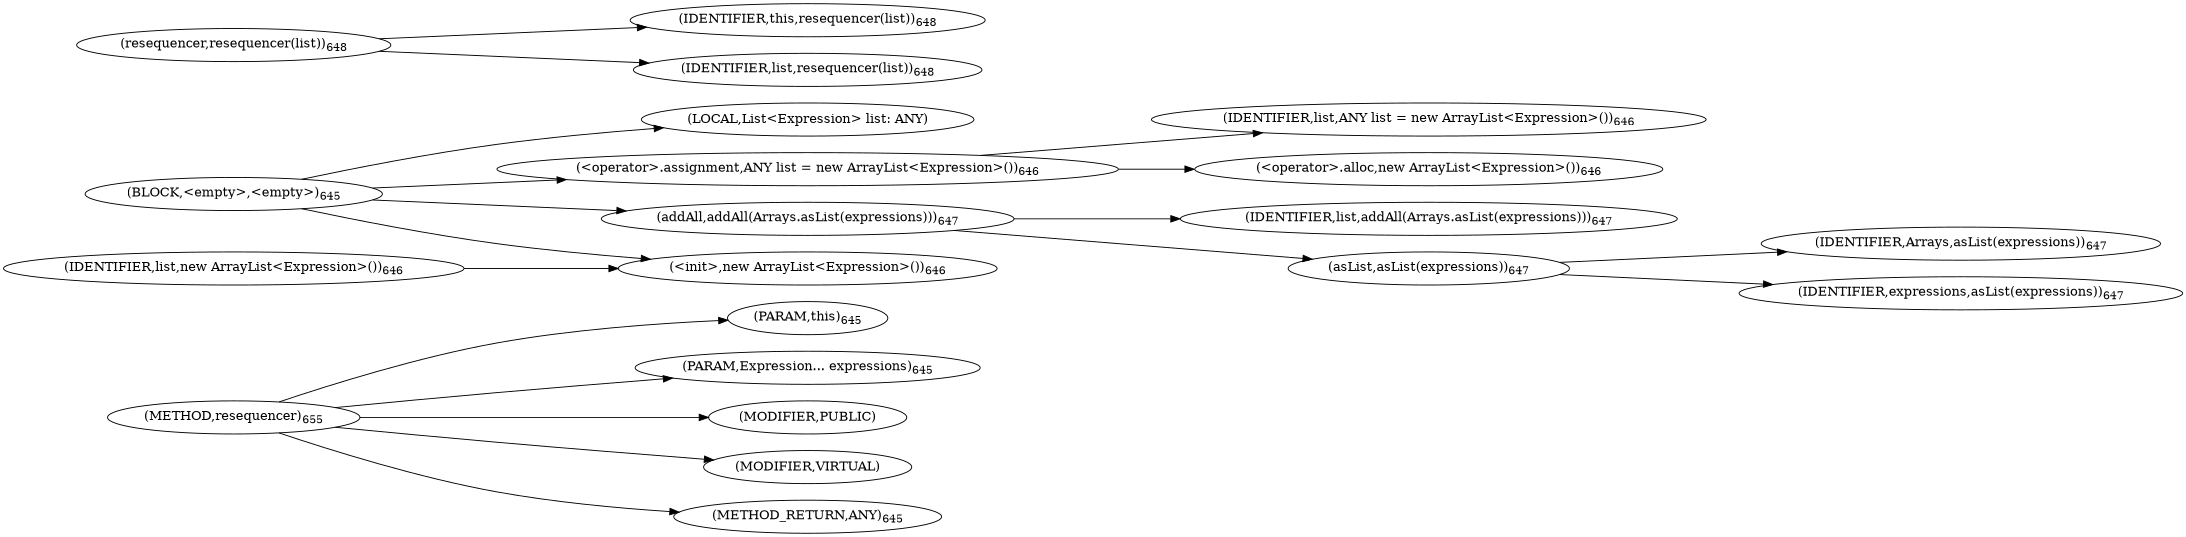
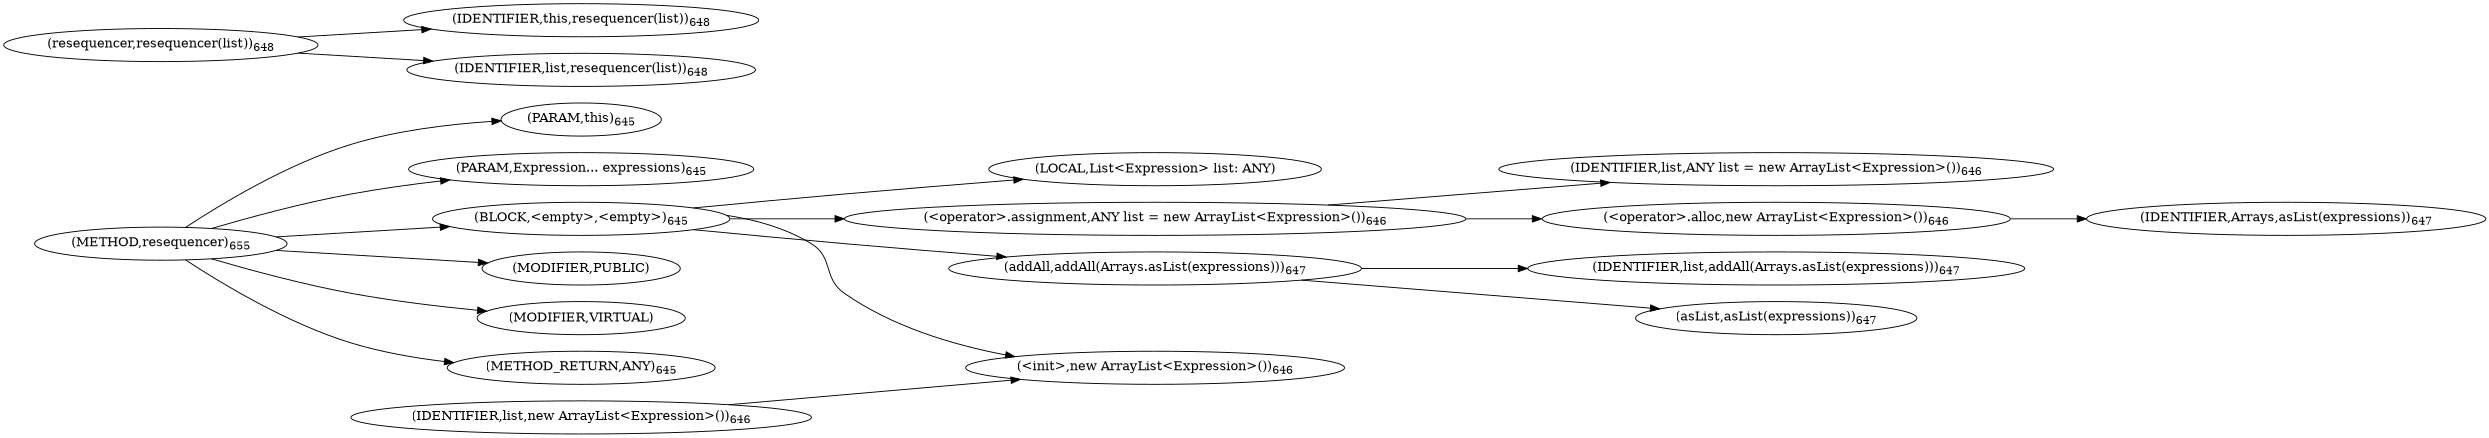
edge "(METHOD,resequencer)" -> "(BLOCK,<empty>,<empty>)": added
edge "(asList,asList(expressions))" -> "(IDENTIFIER,Arrays,asList(expressions))": now "(<operator>.alloc,new ArrayList<Expression>())" -> "(IDENTIFIER,Arrays,asList(expressions))"
node "(IDENTIFIER,expressions,asList(expressions))": removed
